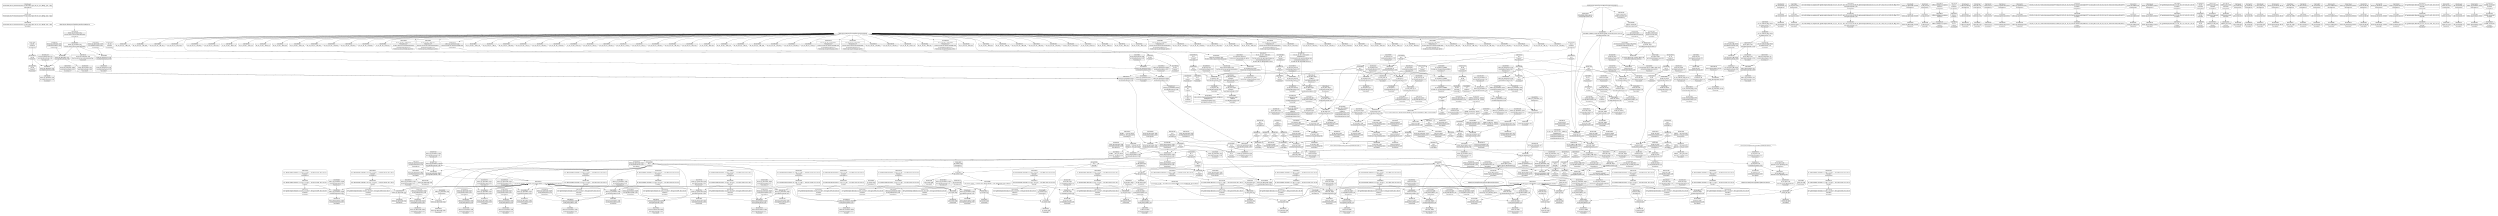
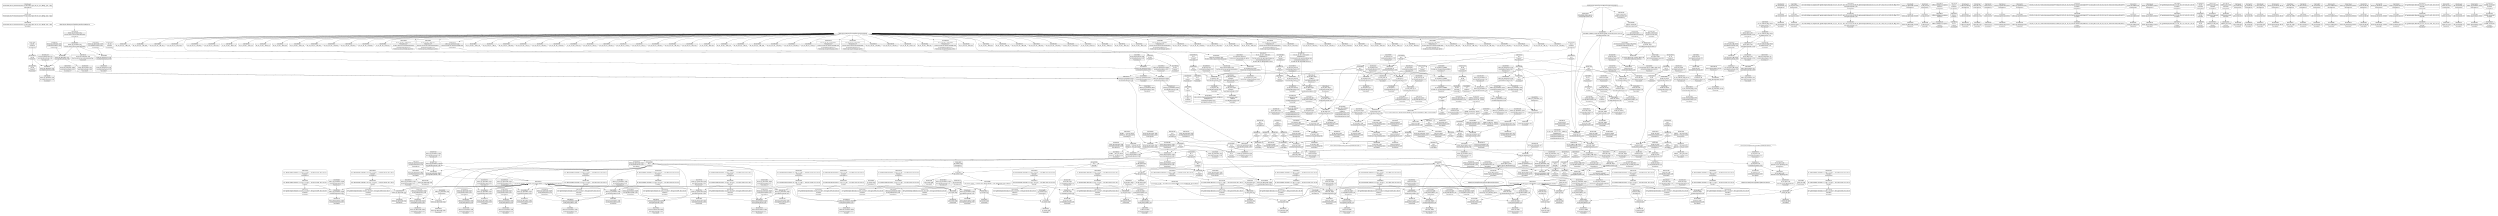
node "CE0x55bca70": added
node "CE0x557d280": added
